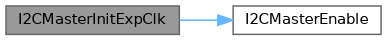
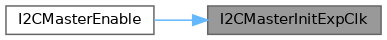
edge "I2CMasterInitExpClk" -> "I2CMasterEnable": reversed
